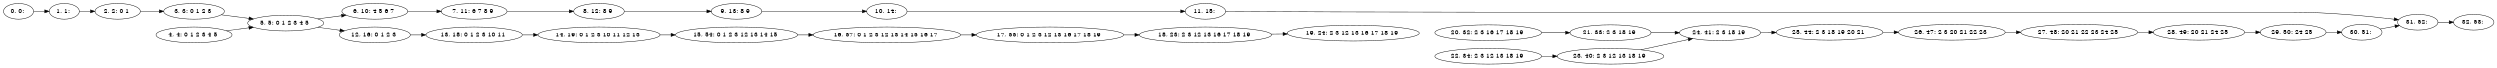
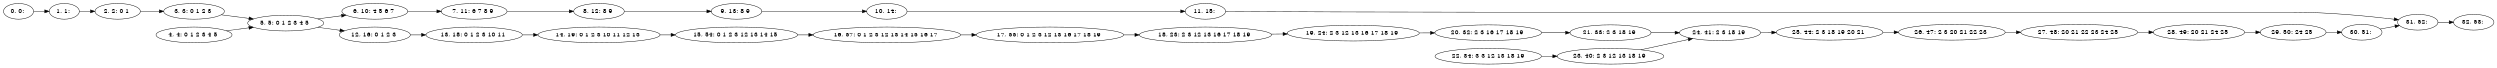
edge "19, 24: 2 3 12 13 16 17 18 19" -> "20, 32: 2 3 16 17 18 19": added
node "22, 34: 2 3 12 13 18 19": label "22, 34: 2 3 12 13 18 19" -> "22, 34: 3 3 12 13 18 19"
